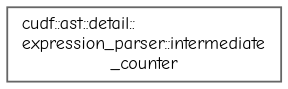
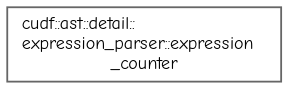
node "cudf::ast::detail:: expression_parser::intermediate _counter": label "cudf::ast::detail:: expression_parser::intermediate _counter" -> "cudf::ast::detail:: expression_parser::expression _counter"
